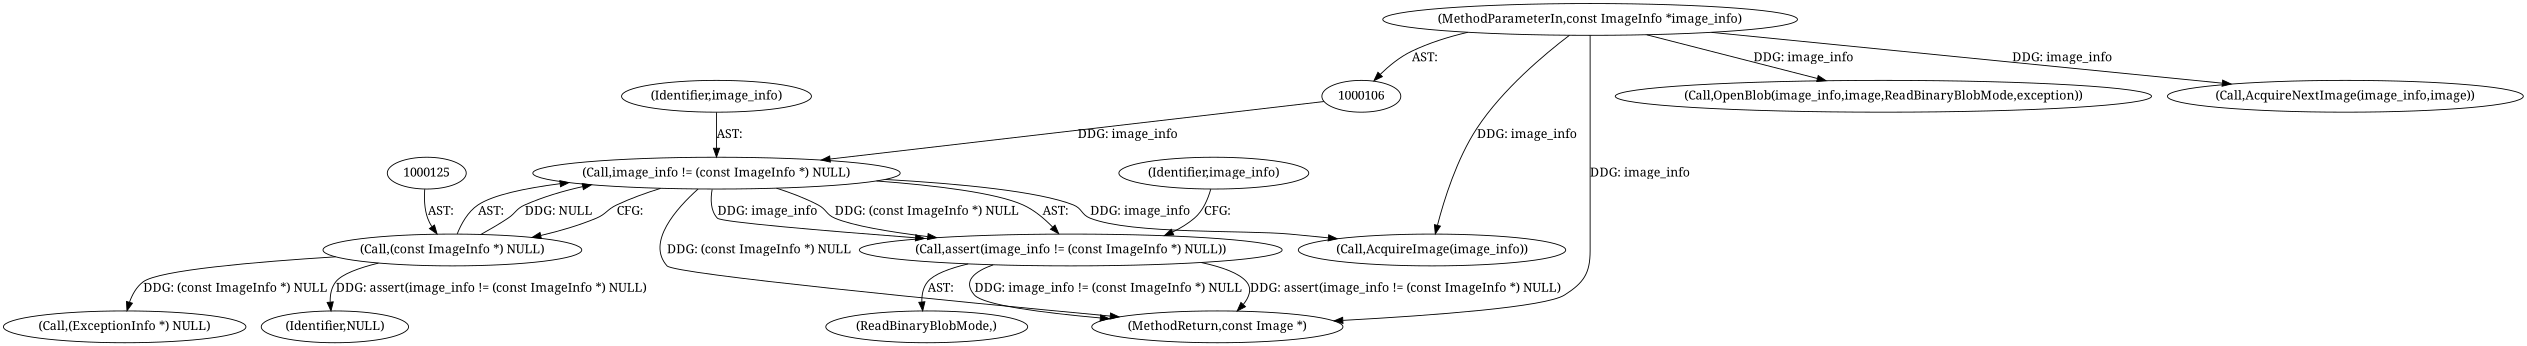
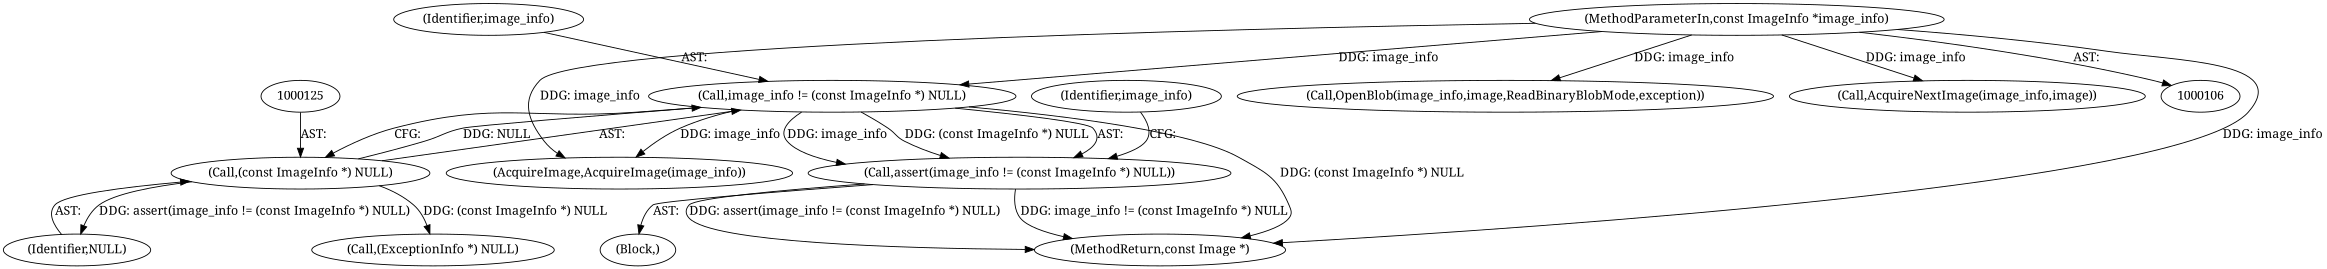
edge "1000106" -> "(Call,image_info != (const ImageInfo *) NULL)": now "(MethodParameterIn,const ImageInfo *image_info)" -> "(Call,image_info != (const ImageInfo *) NULL)"
edge "(Identifier,NULL)" -> "(Call,(const ImageInfo *) NULL)": added, label "AST:"
node "(Call,AcquireImage(image_info))": label "(Call,AcquireImage(image_info))" -> "(AcquireImage,AcquireImage(image_info))"
node "(ReadBinaryBlobMode,)": label "(ReadBinaryBlobMode,)" -> "(Block,)"
